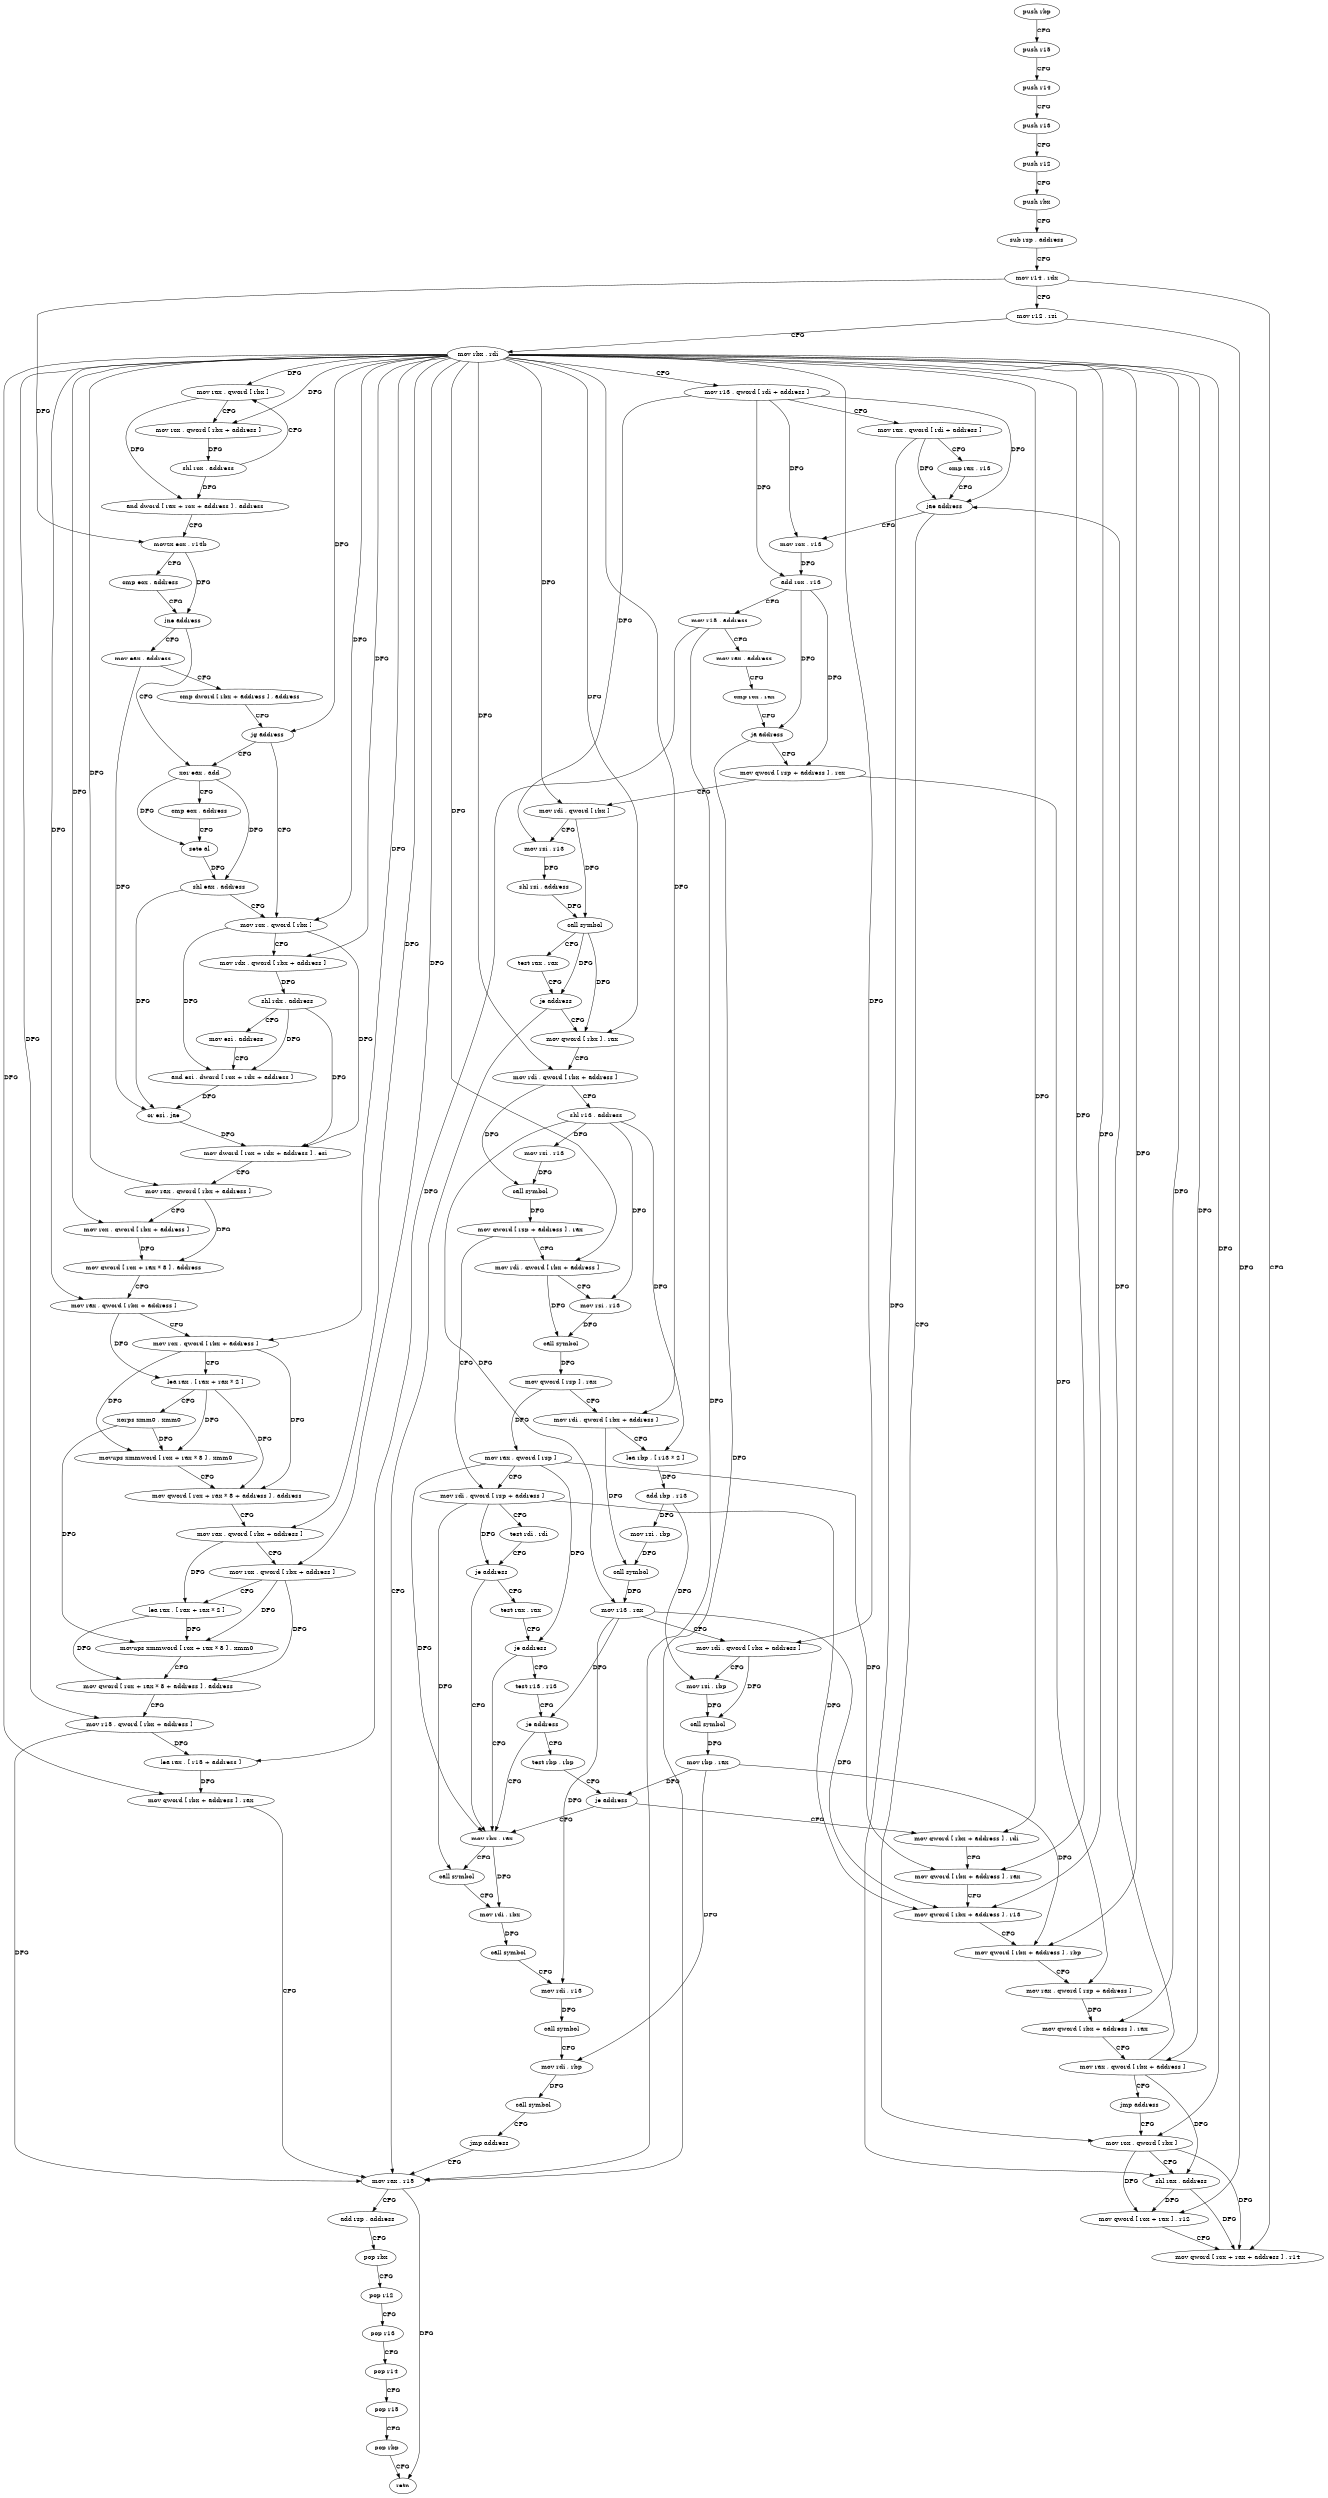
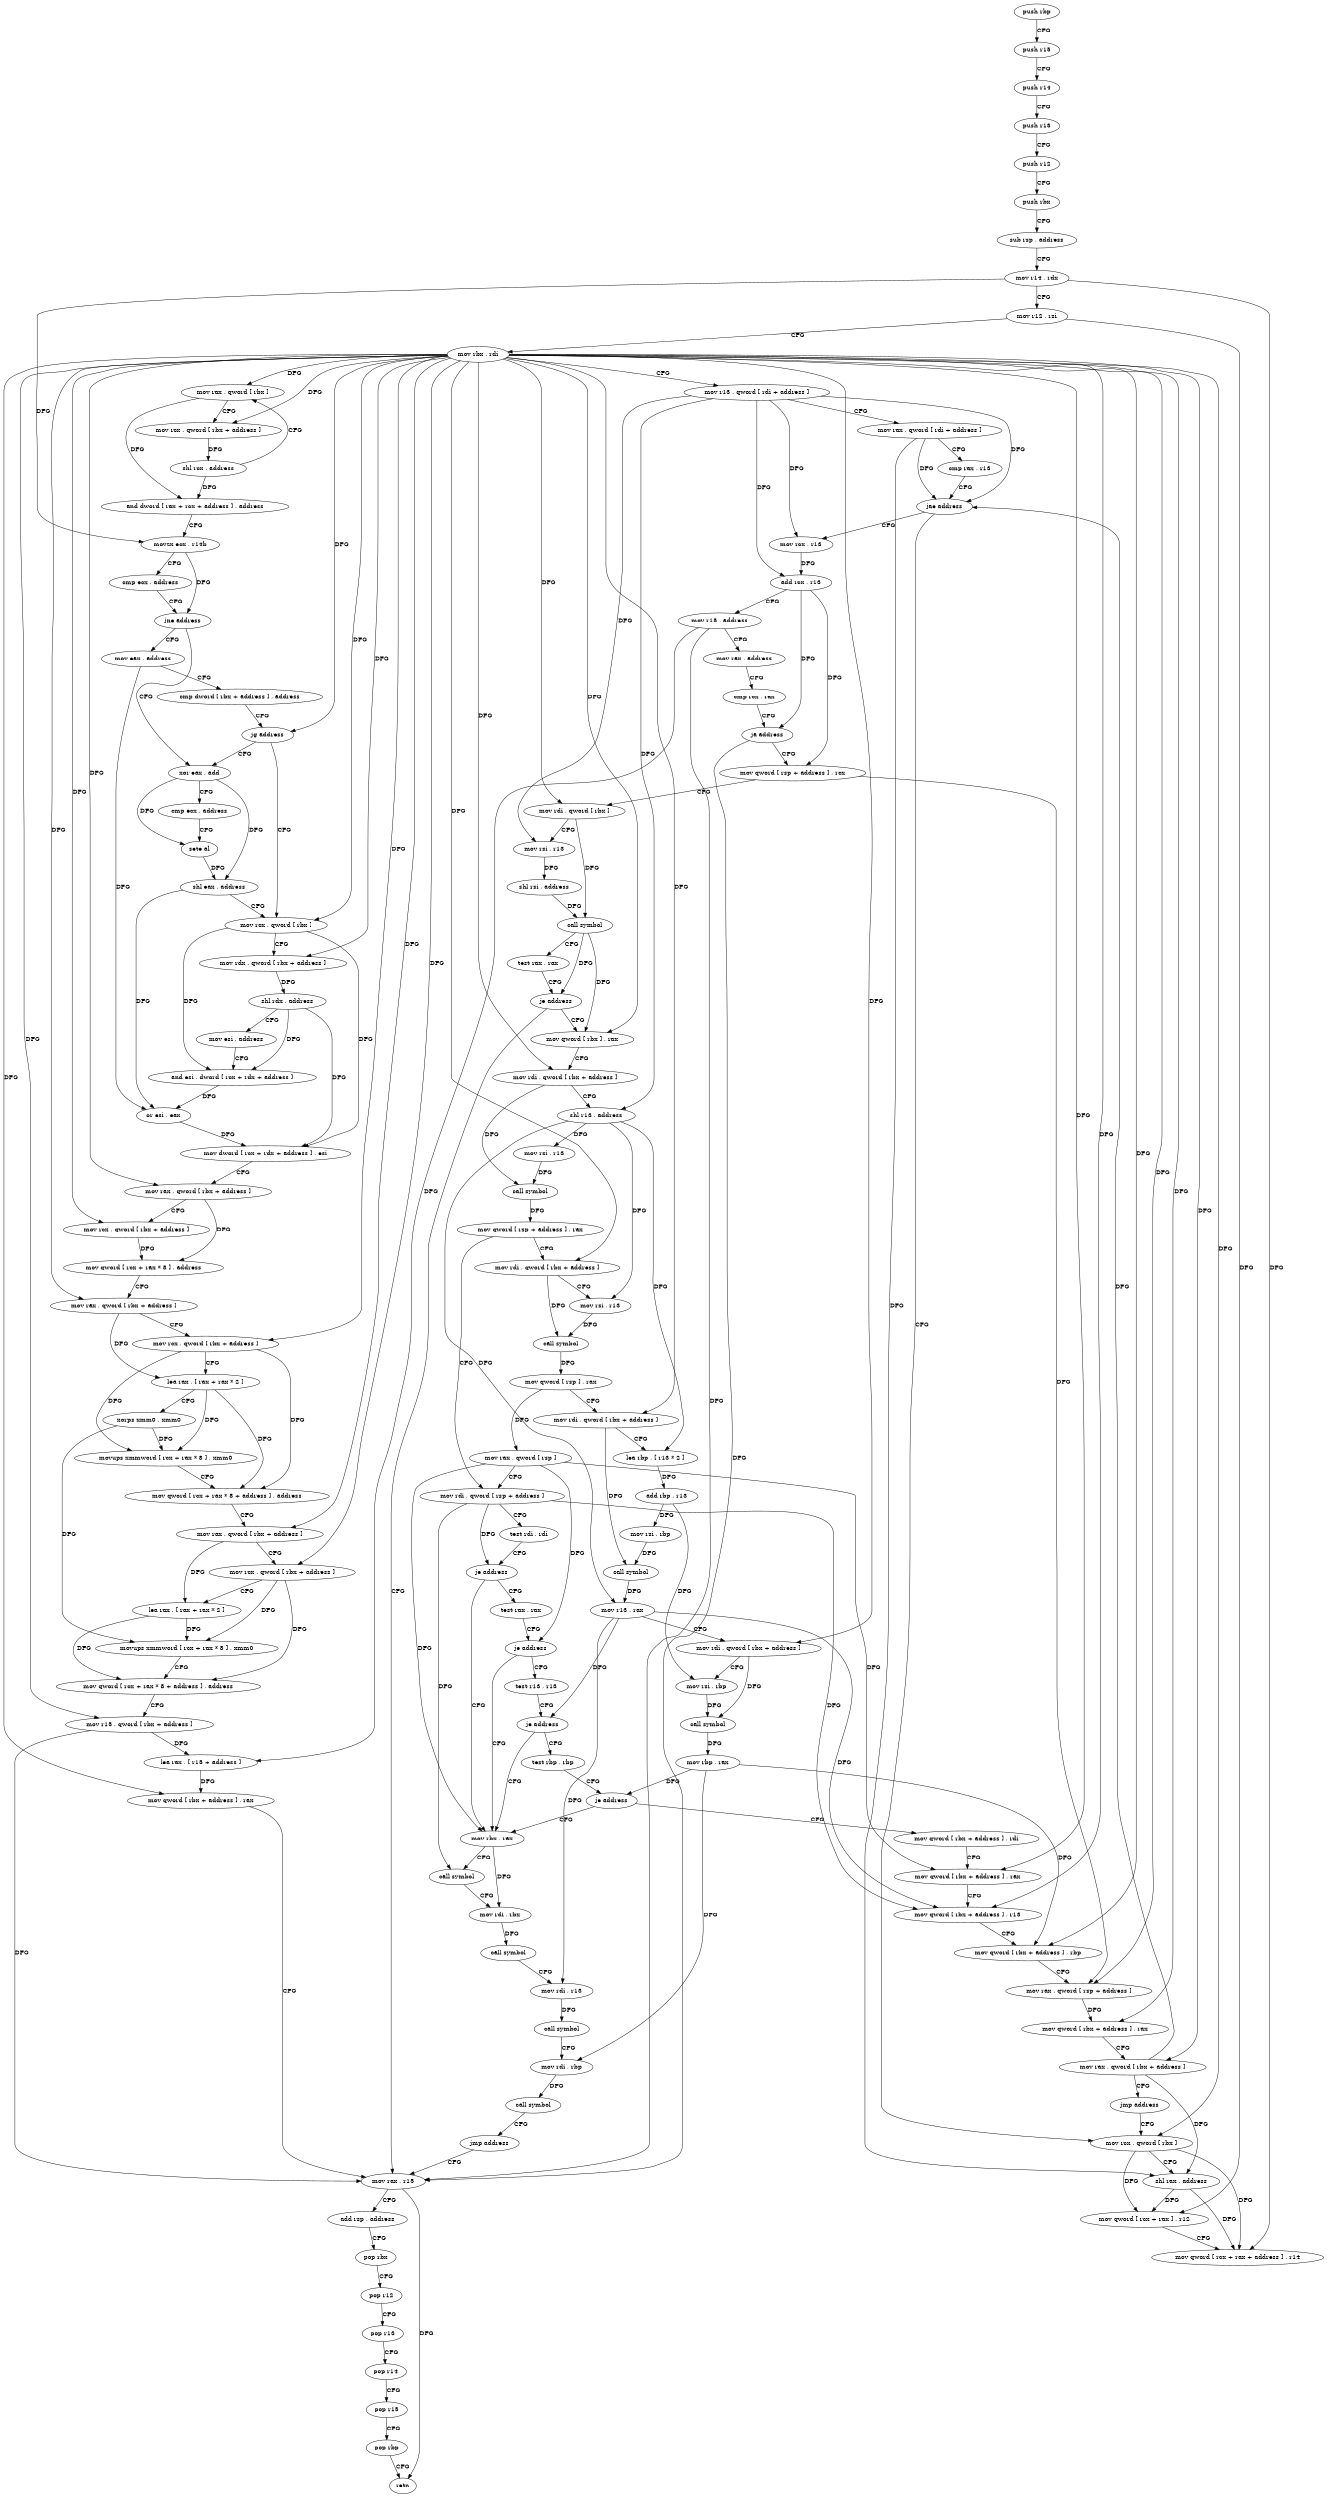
edge "mov r13 , qword [ rdi + address ]" -> "shl r13 , address": added, label "DFG"
edge "mov rbx , rdi" -> "mov qword [ rbx + address ] , rdi": now "mov rbx , rdi" -> "mov rax , qword [ rsp + address ]"
node "or esi , jae": label "or esi , jae" -> "or esi , eax"
edge "mov r14 , rdx" -> "mov qword [ rcx + rax + address ] , r14": label "CFG" -> "DFG"
